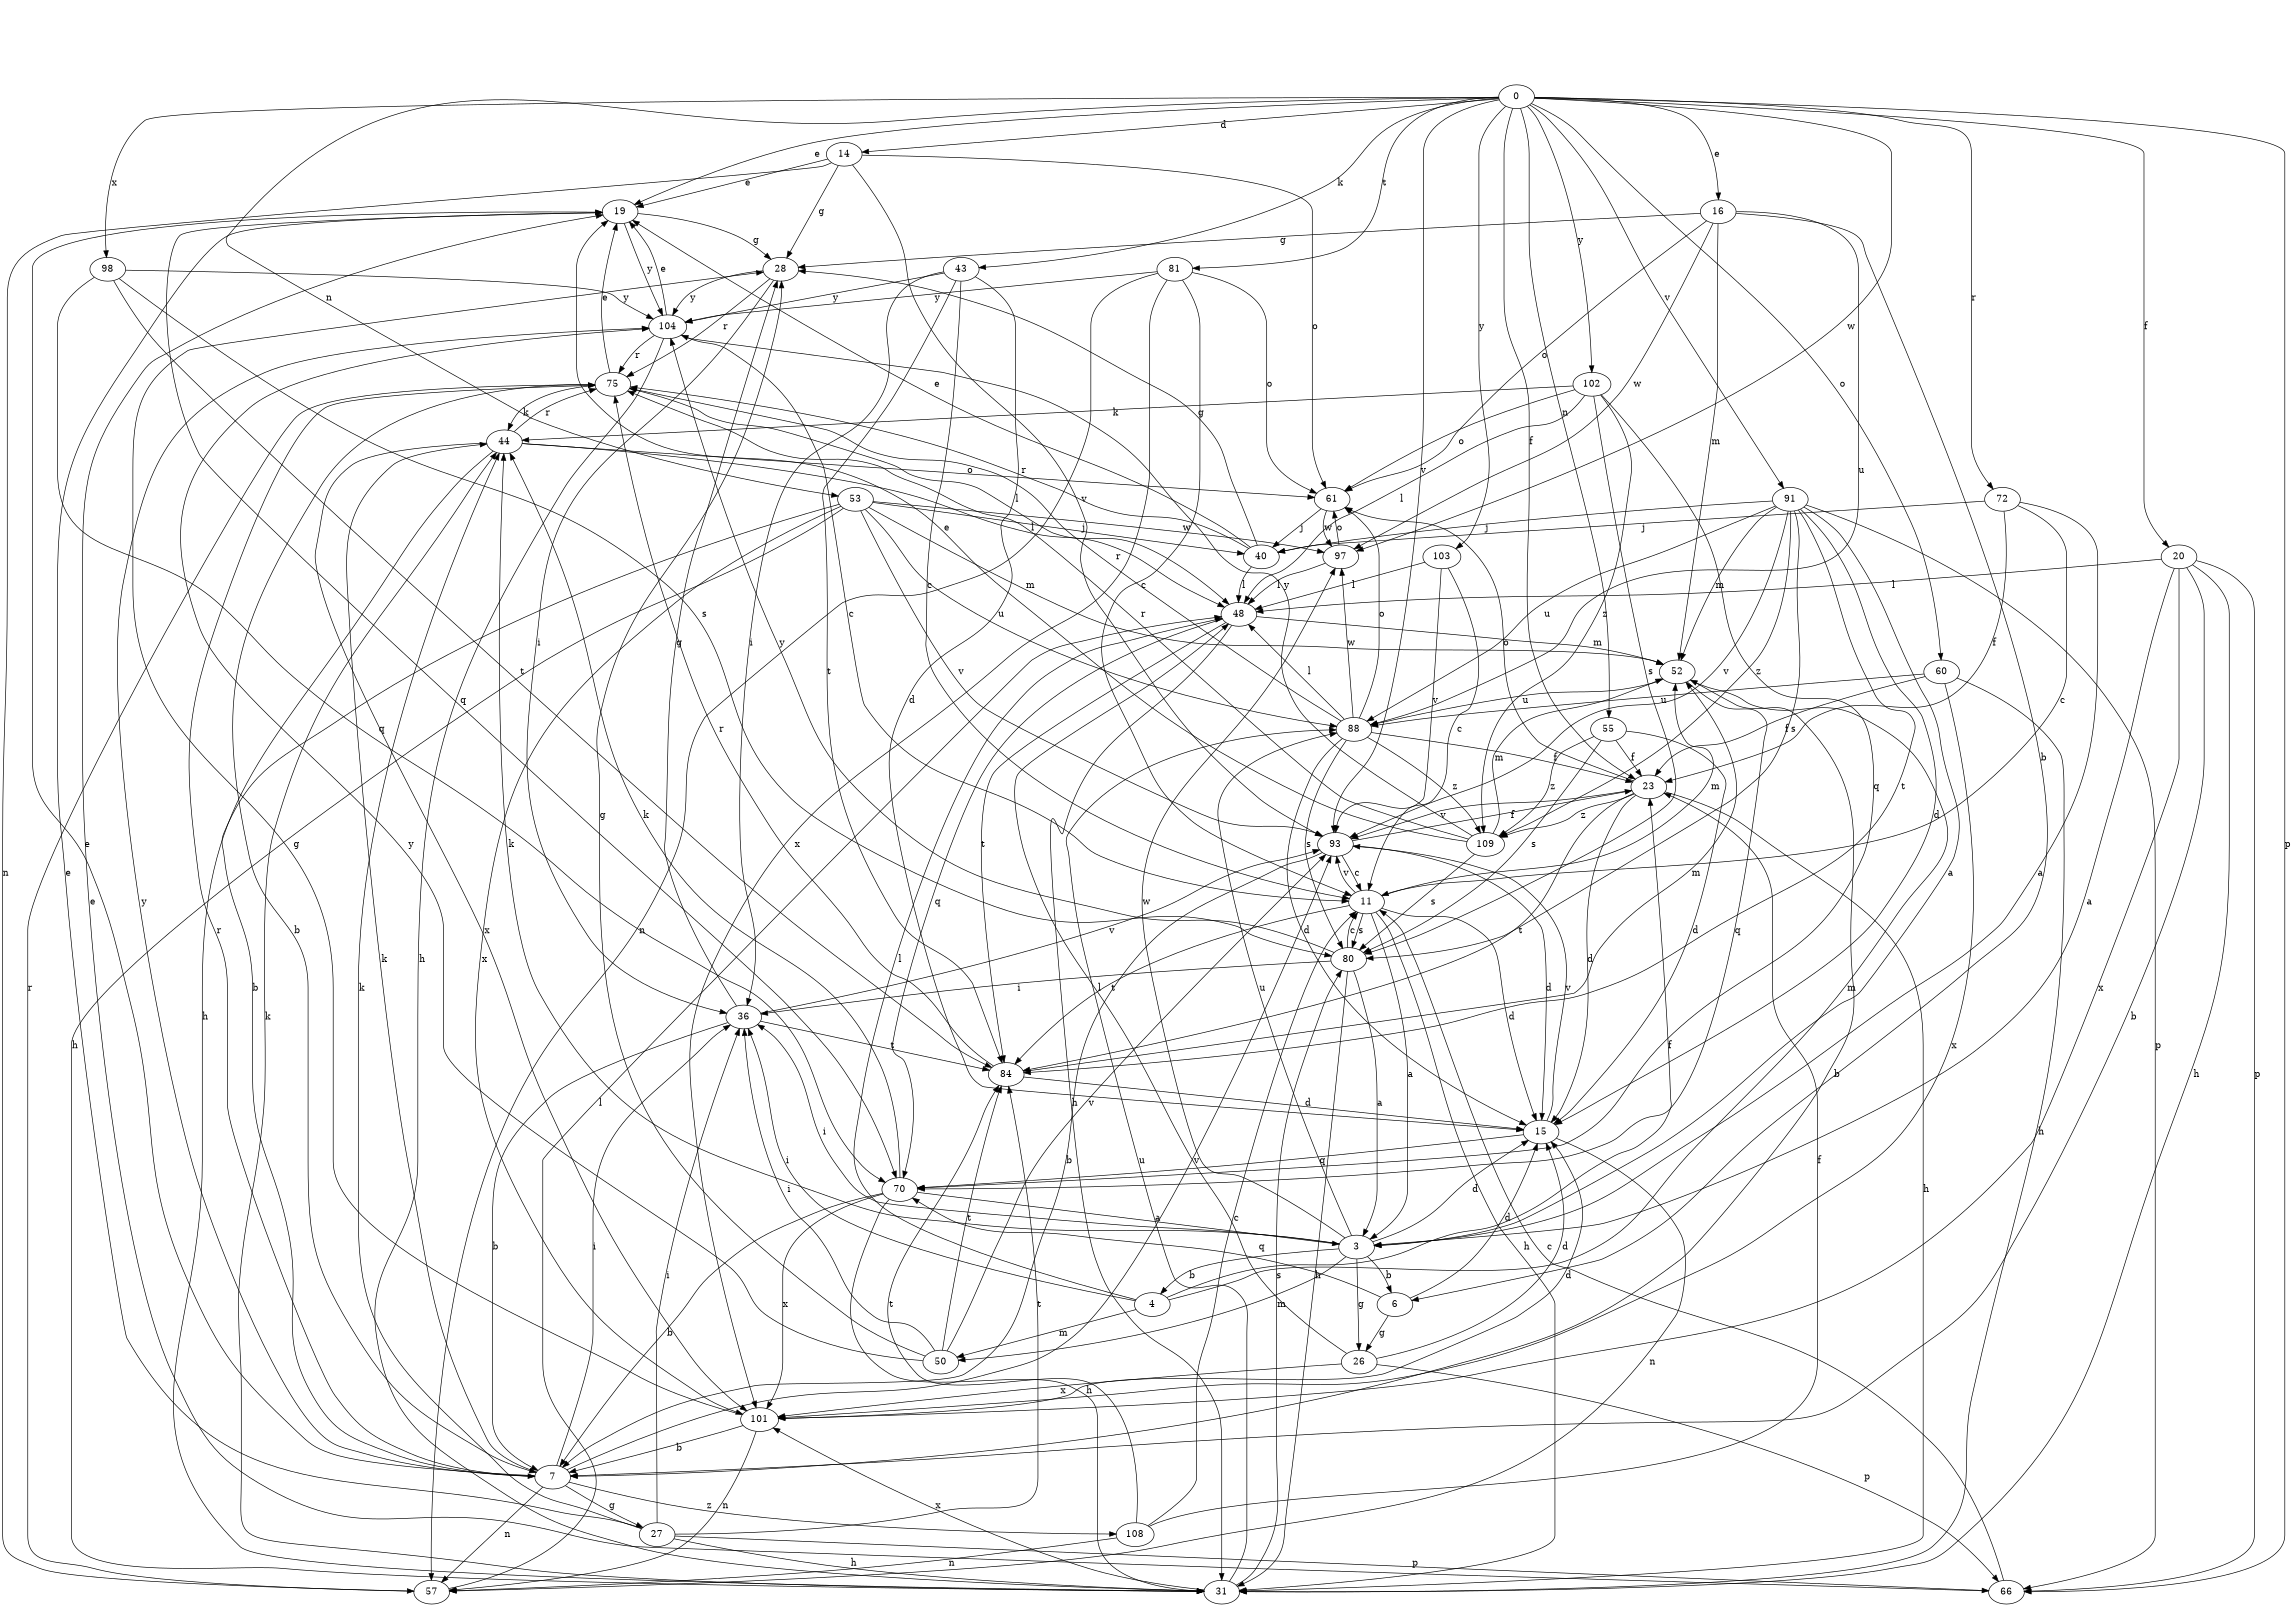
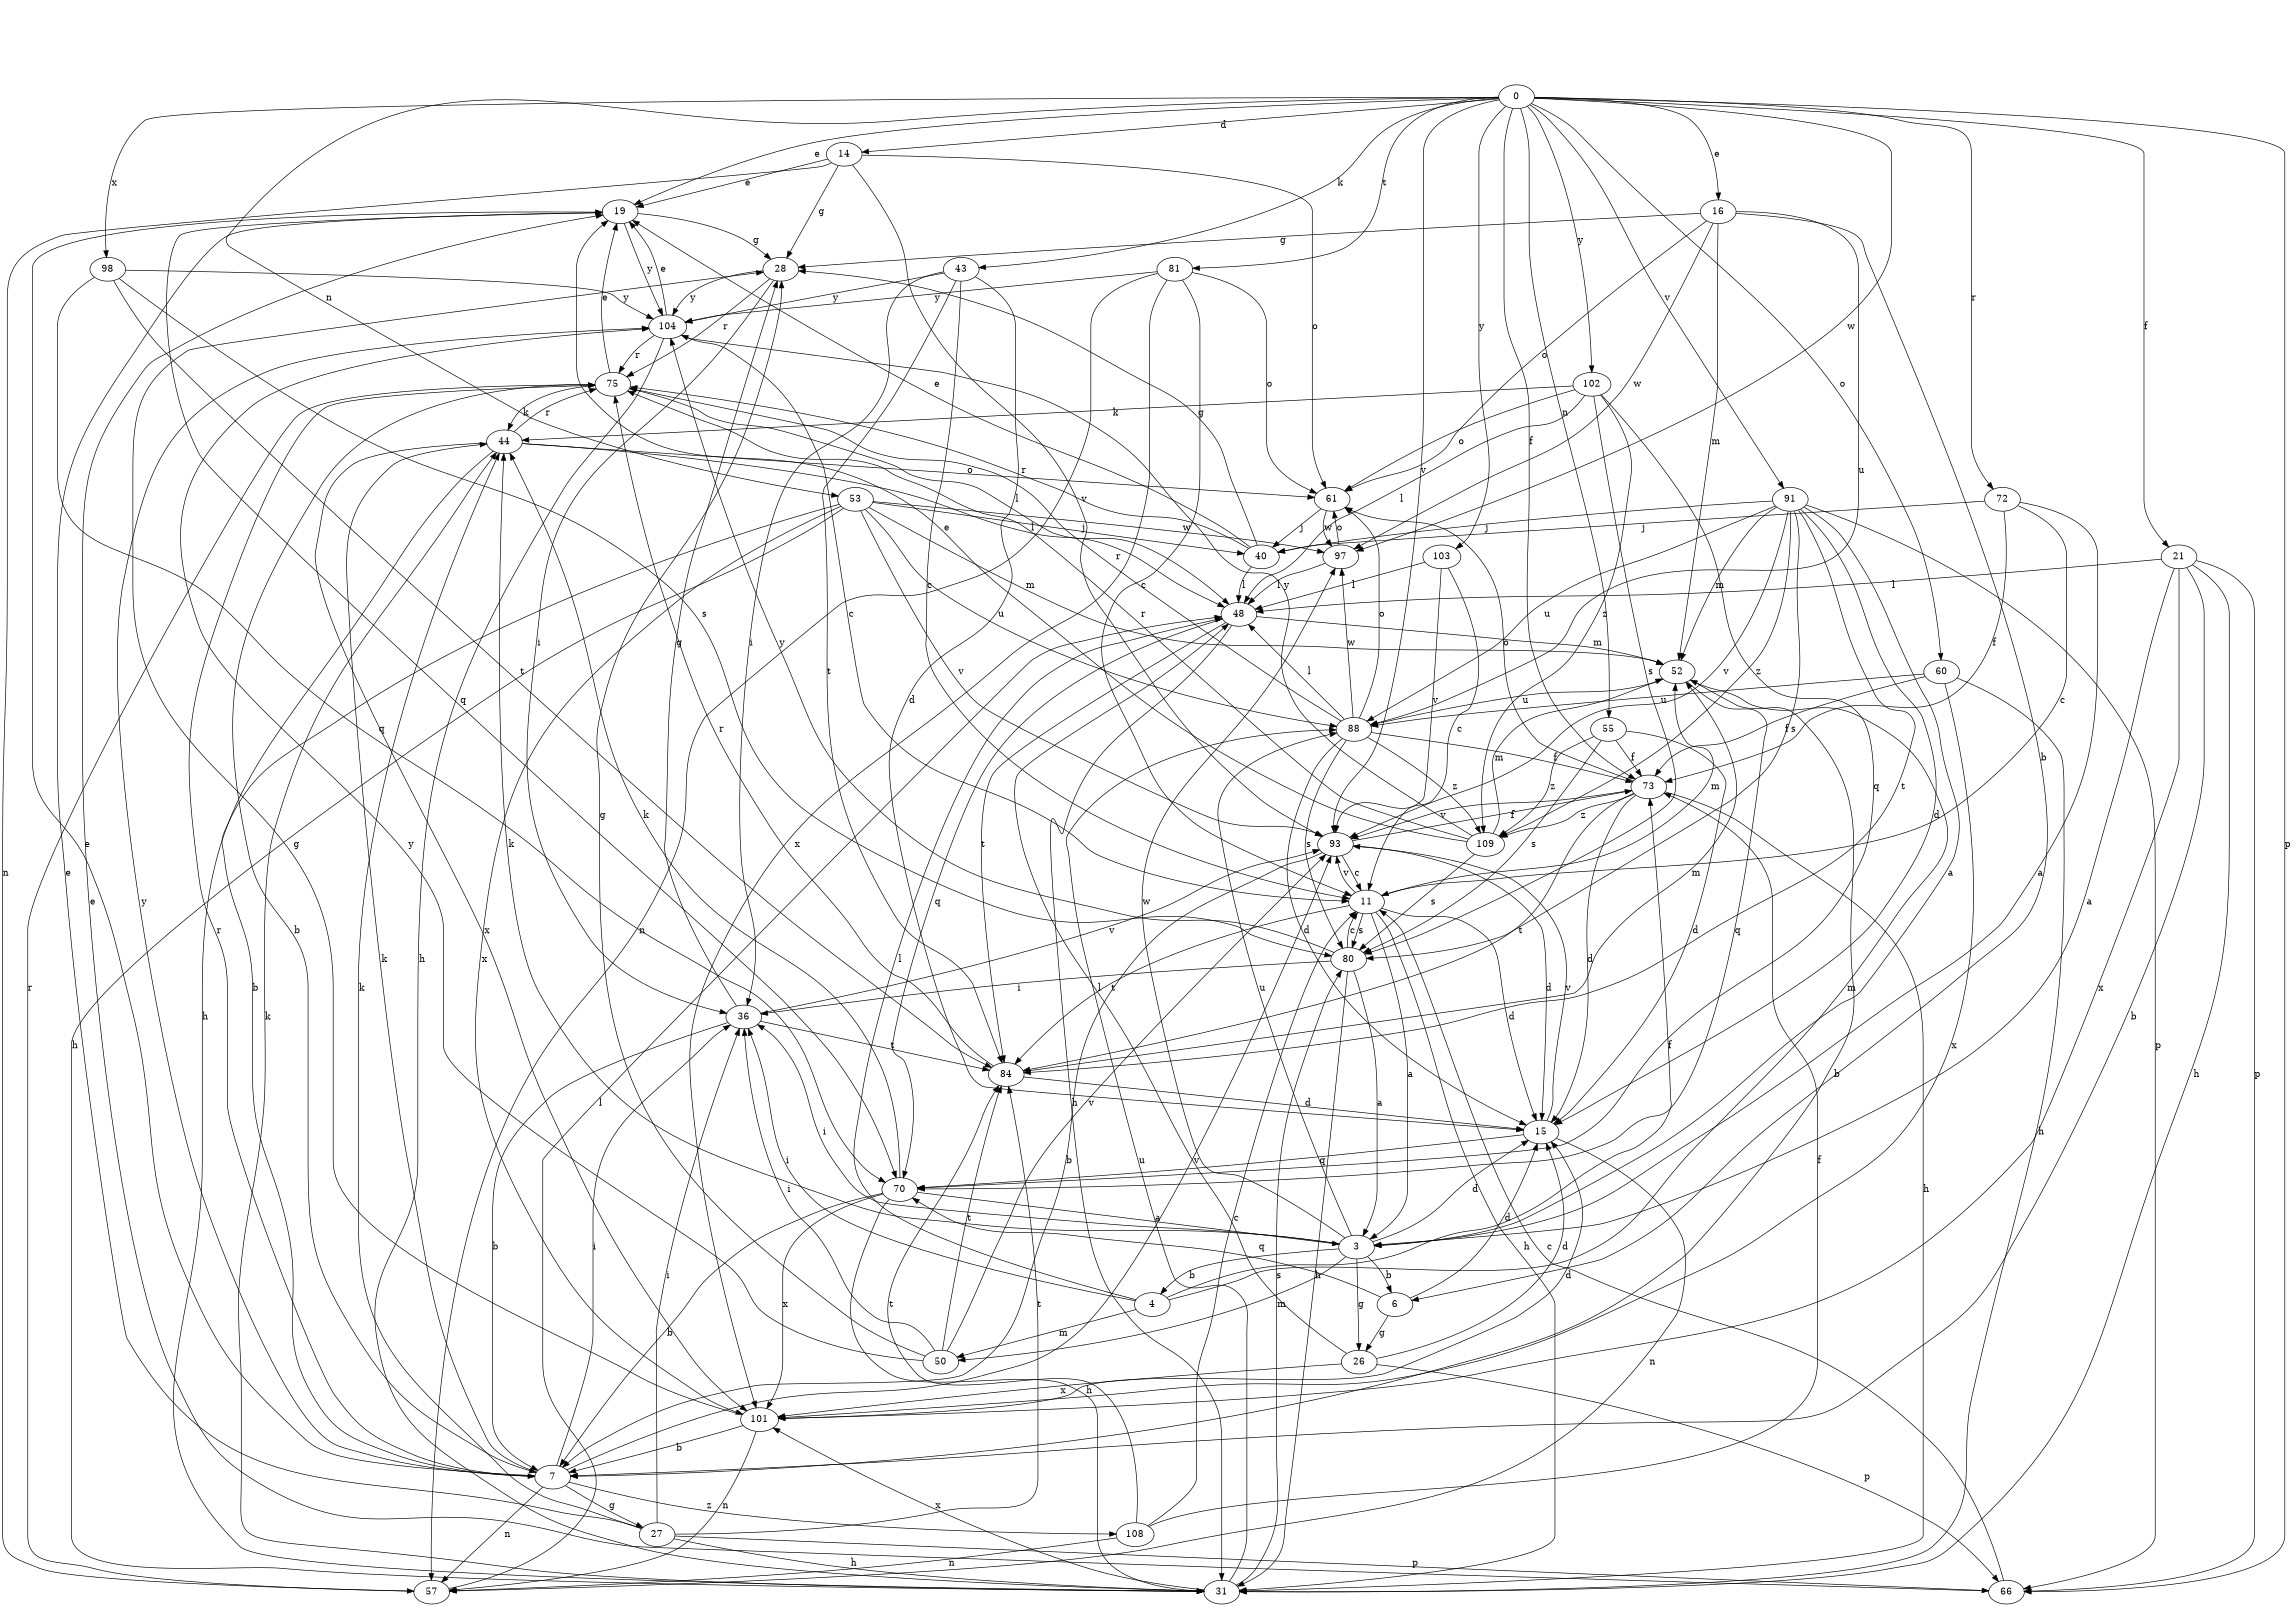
node "20": label "20" -> "21"
node "23": label "23" -> "73"
